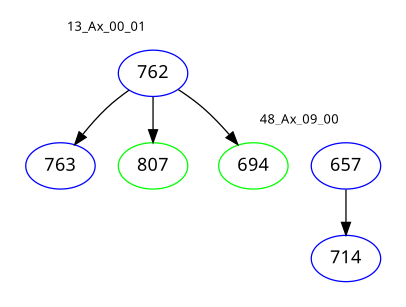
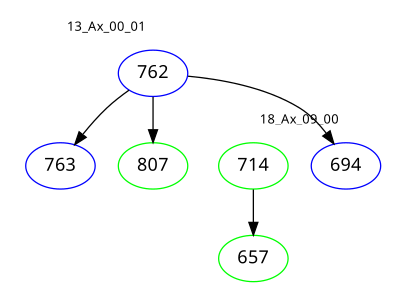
cluster "48_Ax_09_00": label "48_Ax_09_00" -> "18_Ax_09_00"
node "694": color green -> blue
node "657": color blue -> green
edge "657" -> "714": reversed
node "714": color blue -> green
